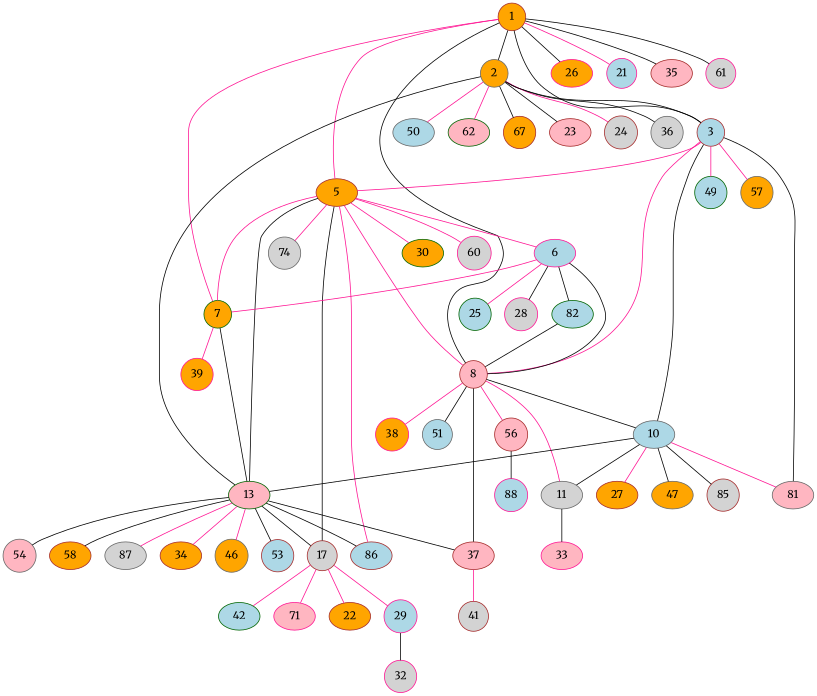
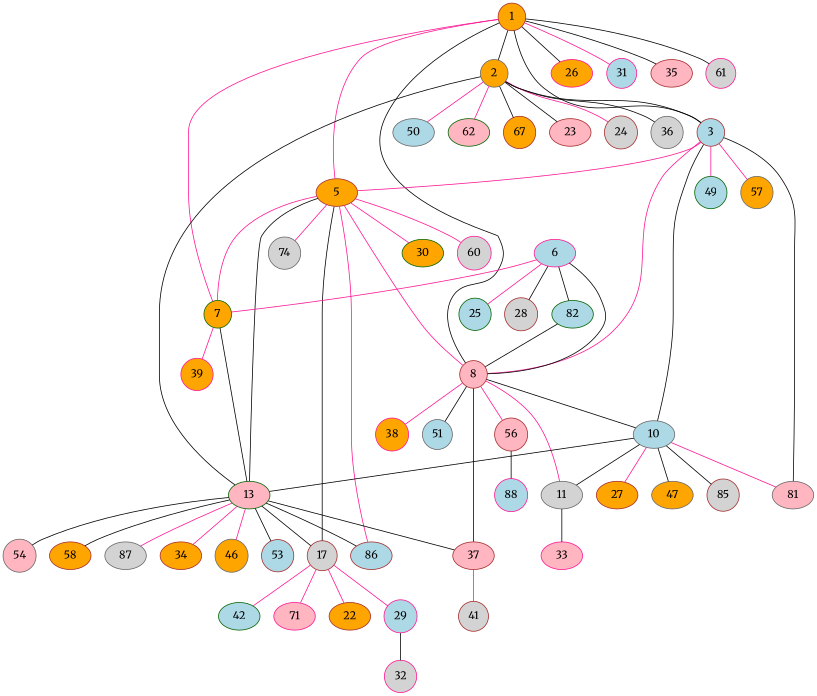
node "21": label "21" -> "31"
edge "5" -- "6": removed
node "28": color deeppink -> brown
